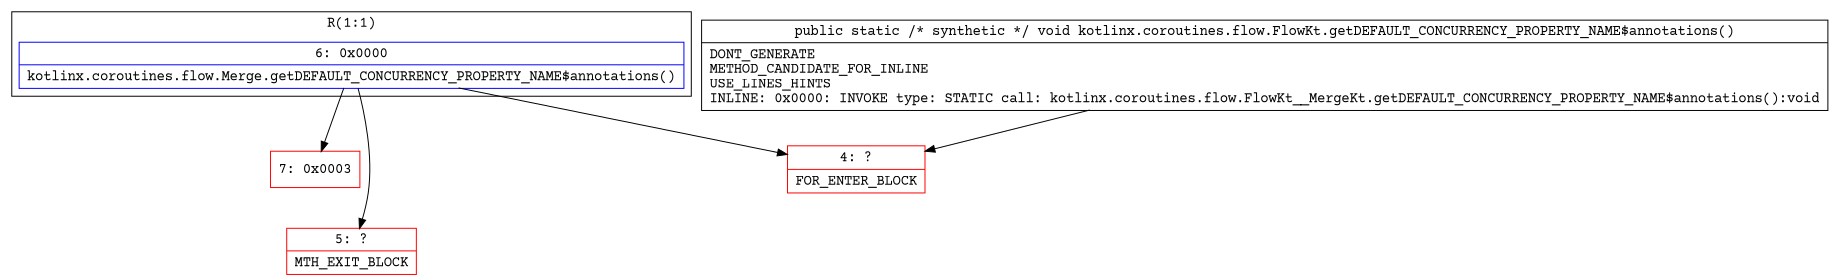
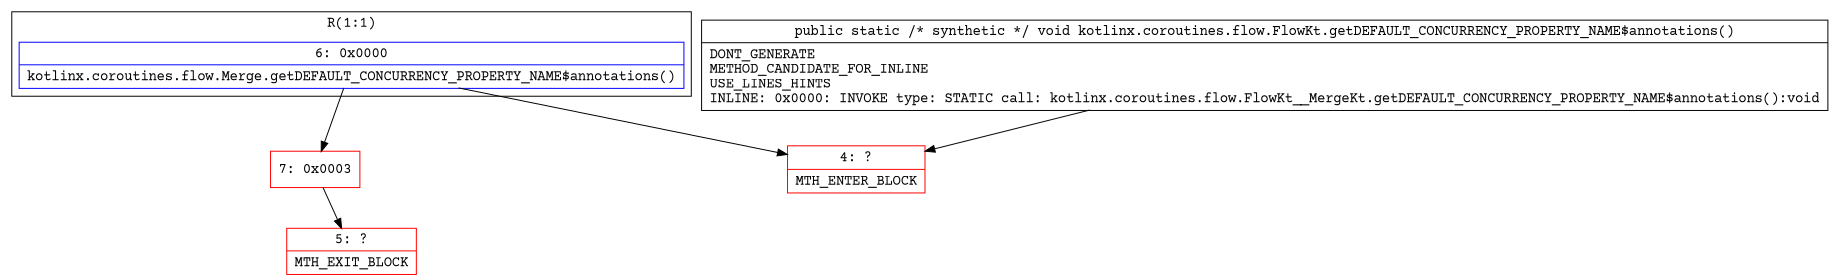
edge "6: 0x0000" -> "5: ?": now "7: 0x0003" -> "5: ?"
node "4: ?": text "FOR_ENTER_BLOCK" -> "MTH_ENTER_BLOCK"
